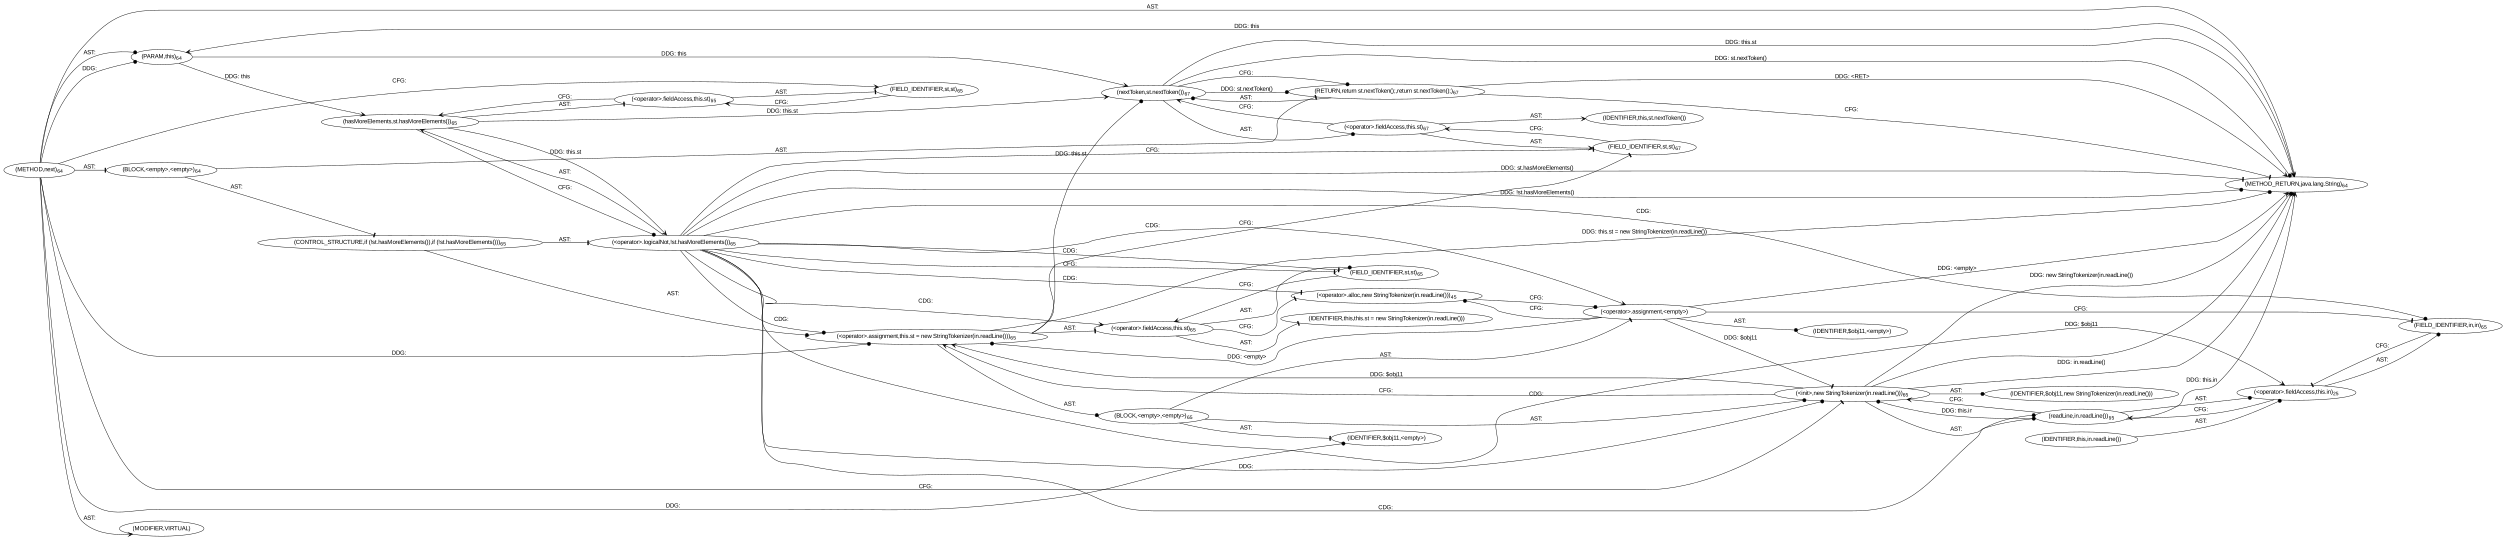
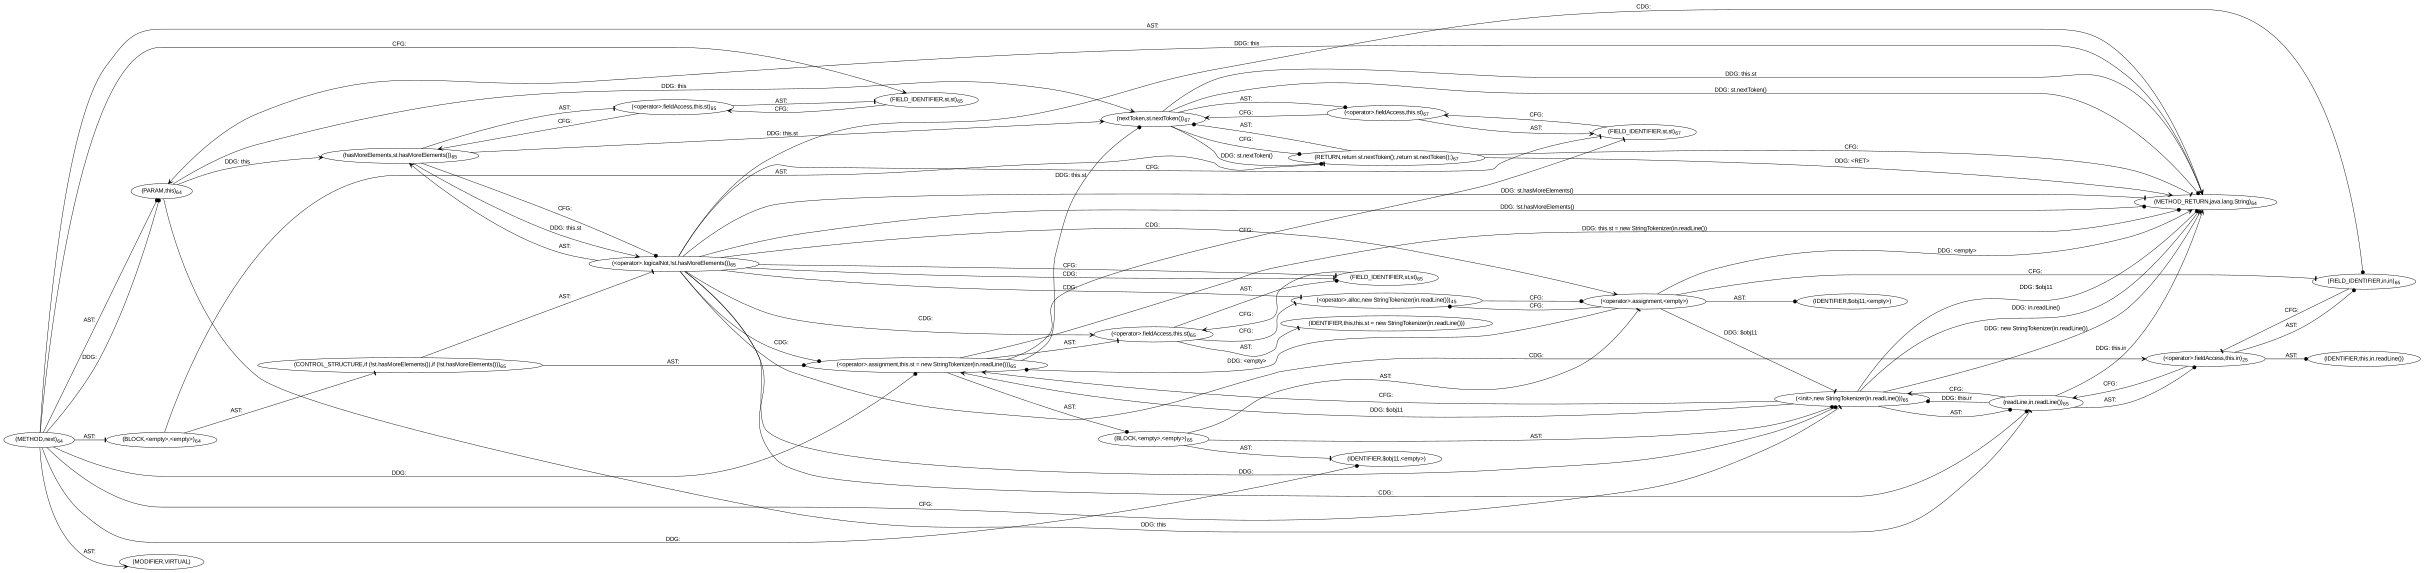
node "(IDENTIFIER,this,st.nextToken())": removed
node "(IDENTIFIER,$obj11,new StringTokenizer(in.readLine()))": removed
edge "(IDENTIFIER,this,in.readLine())" -> "(<operator>.fieldAccess,this.in)": reversed
edge "(PARAM,this)" -> "(readLine,in.readLine())": added, label "DDG: this"
